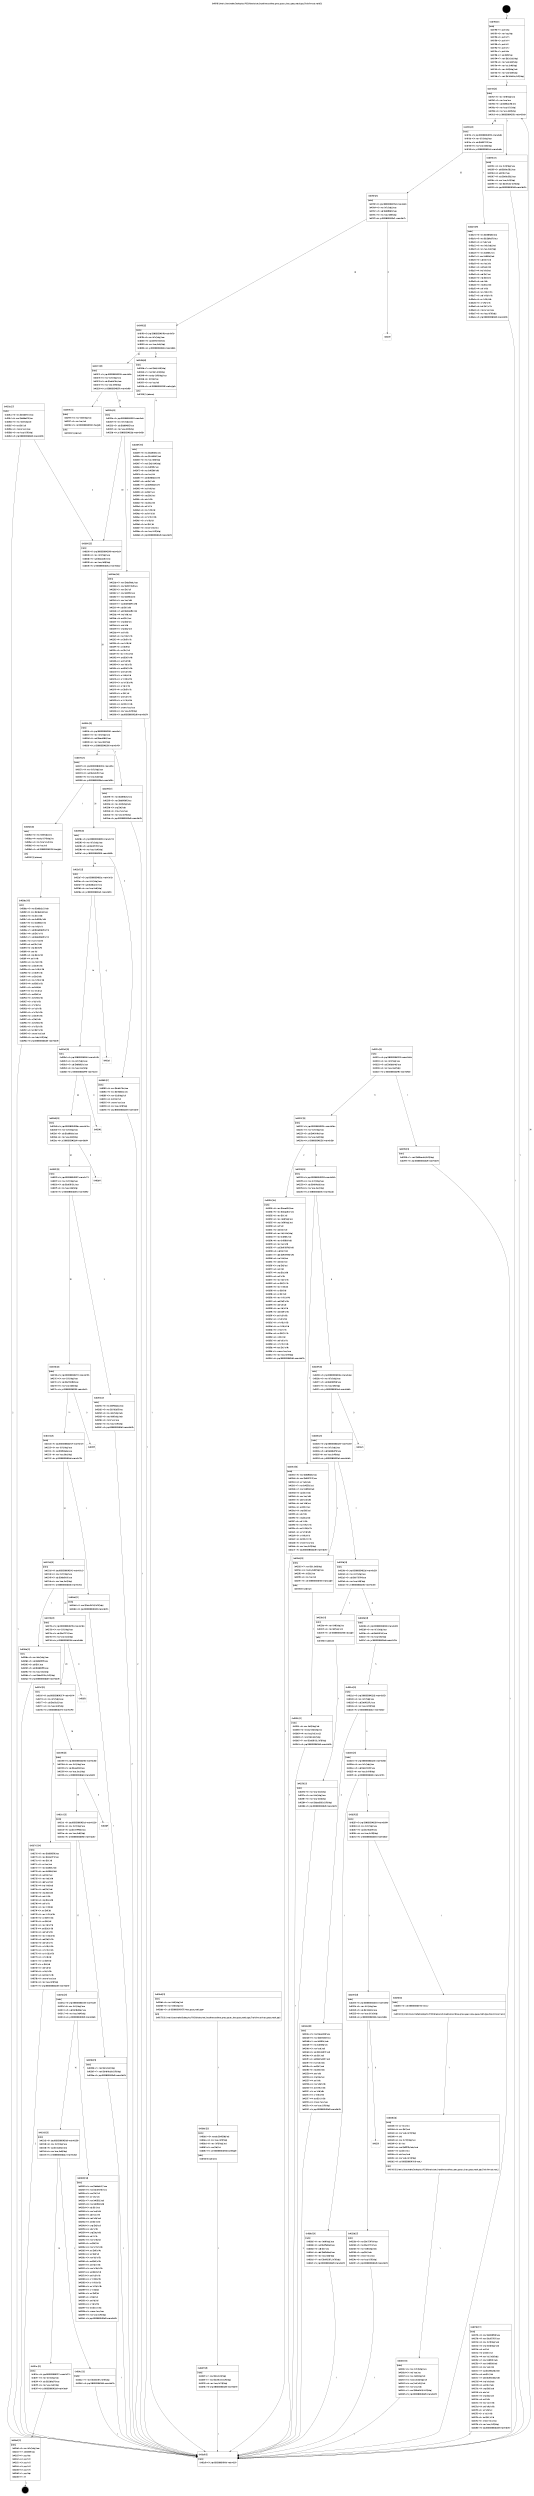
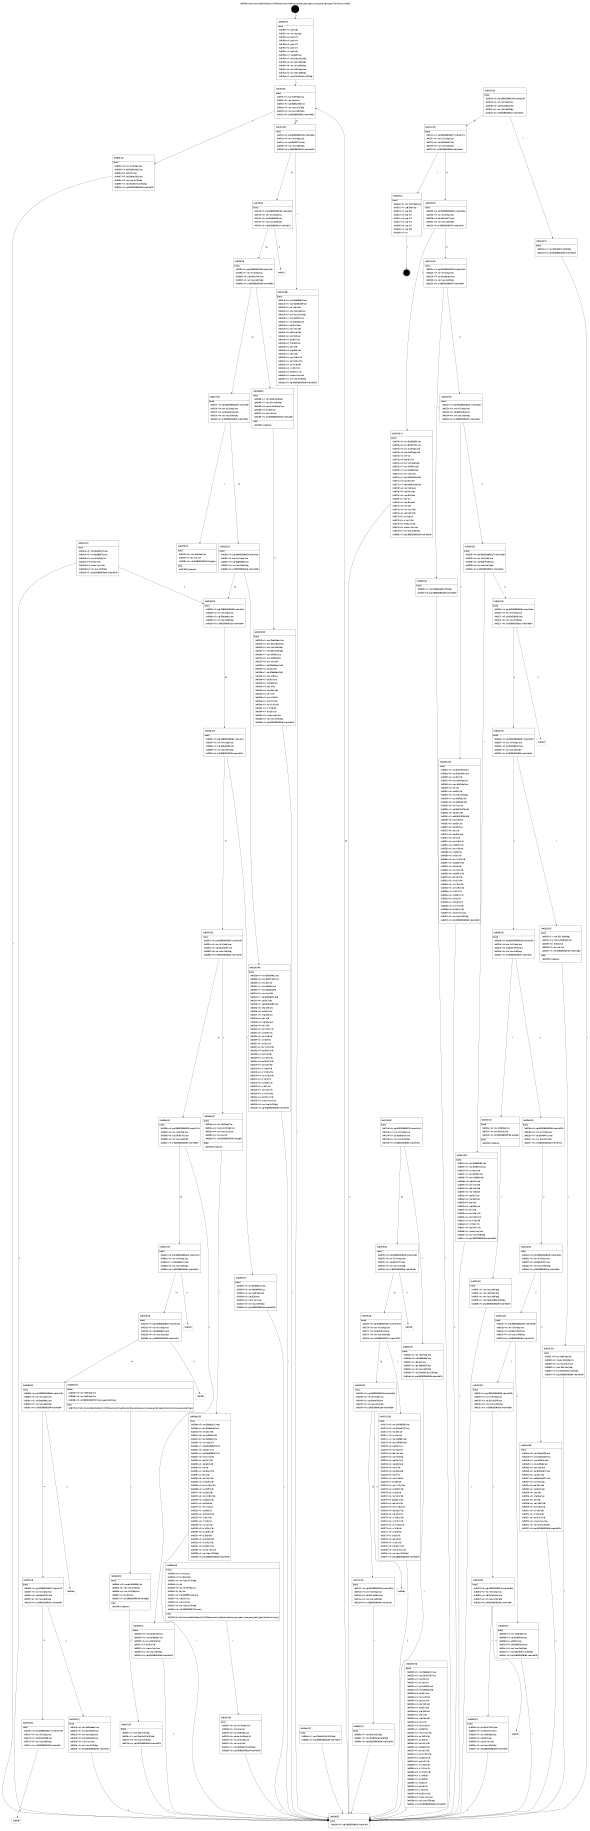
node "0x402205 [25]": added
node "0x402124 [25]": removed
node "0x4021ba [25]": removed
node "0x402636 [5]": removed
